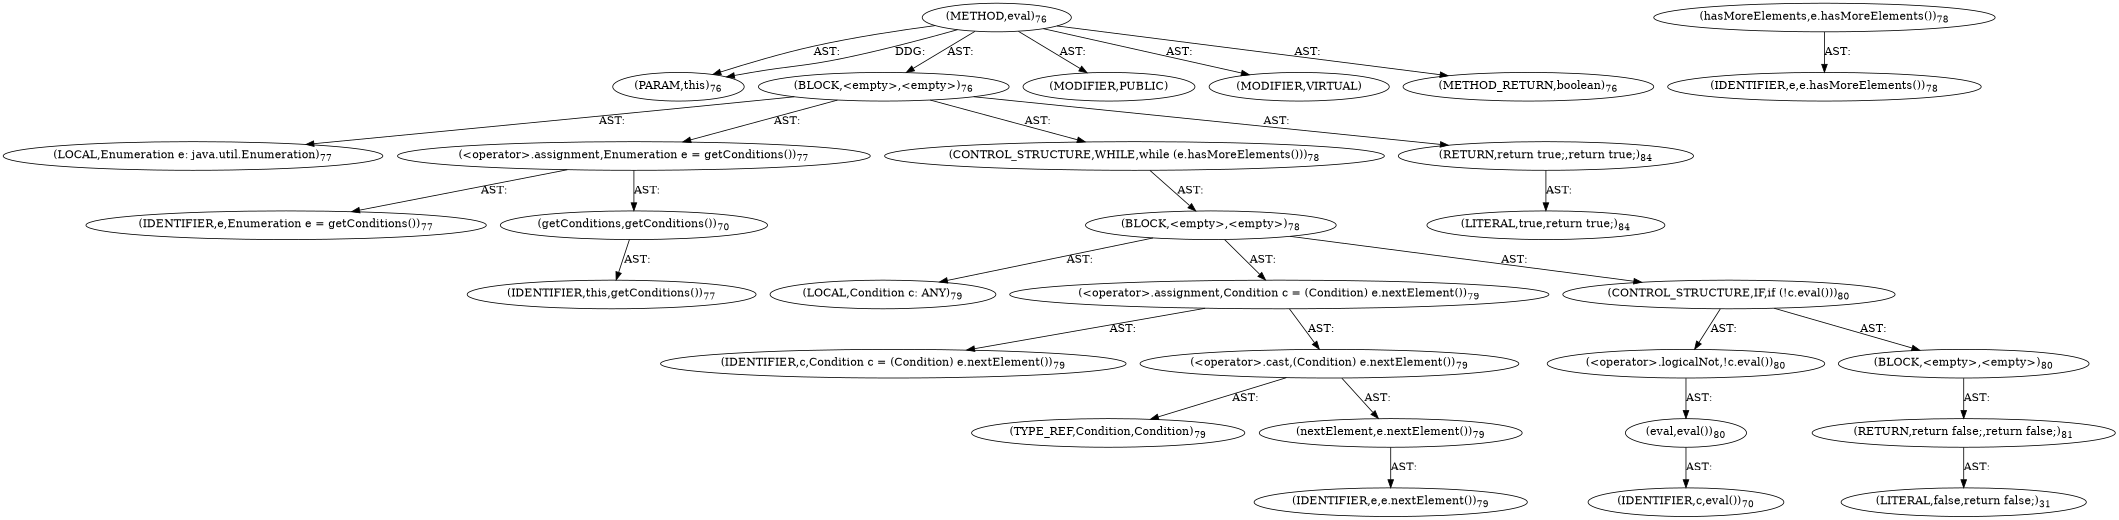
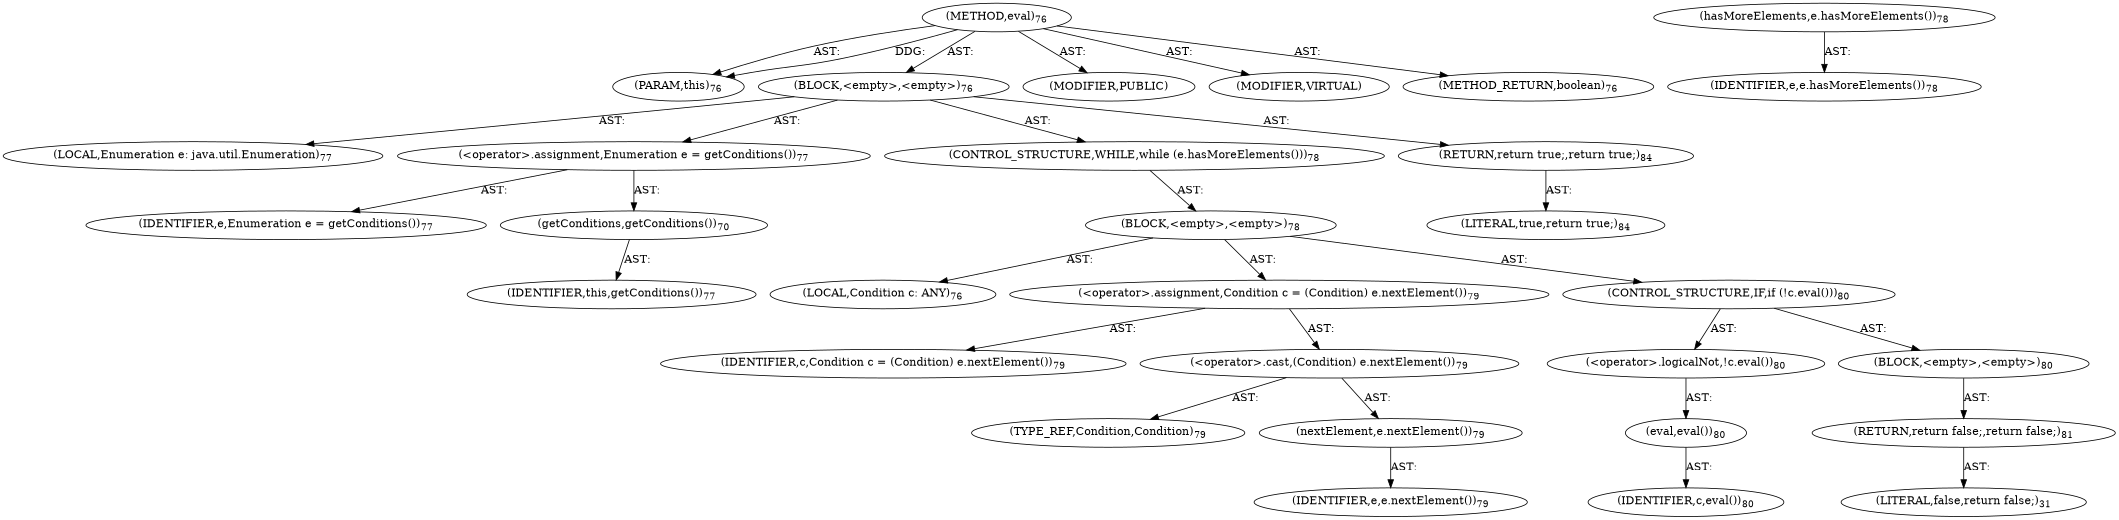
node "(LOCAL,Condition c: ANY)": text "79" -> "76"
node "(IDENTIFIER,c,eval())": text "70" -> "80"
